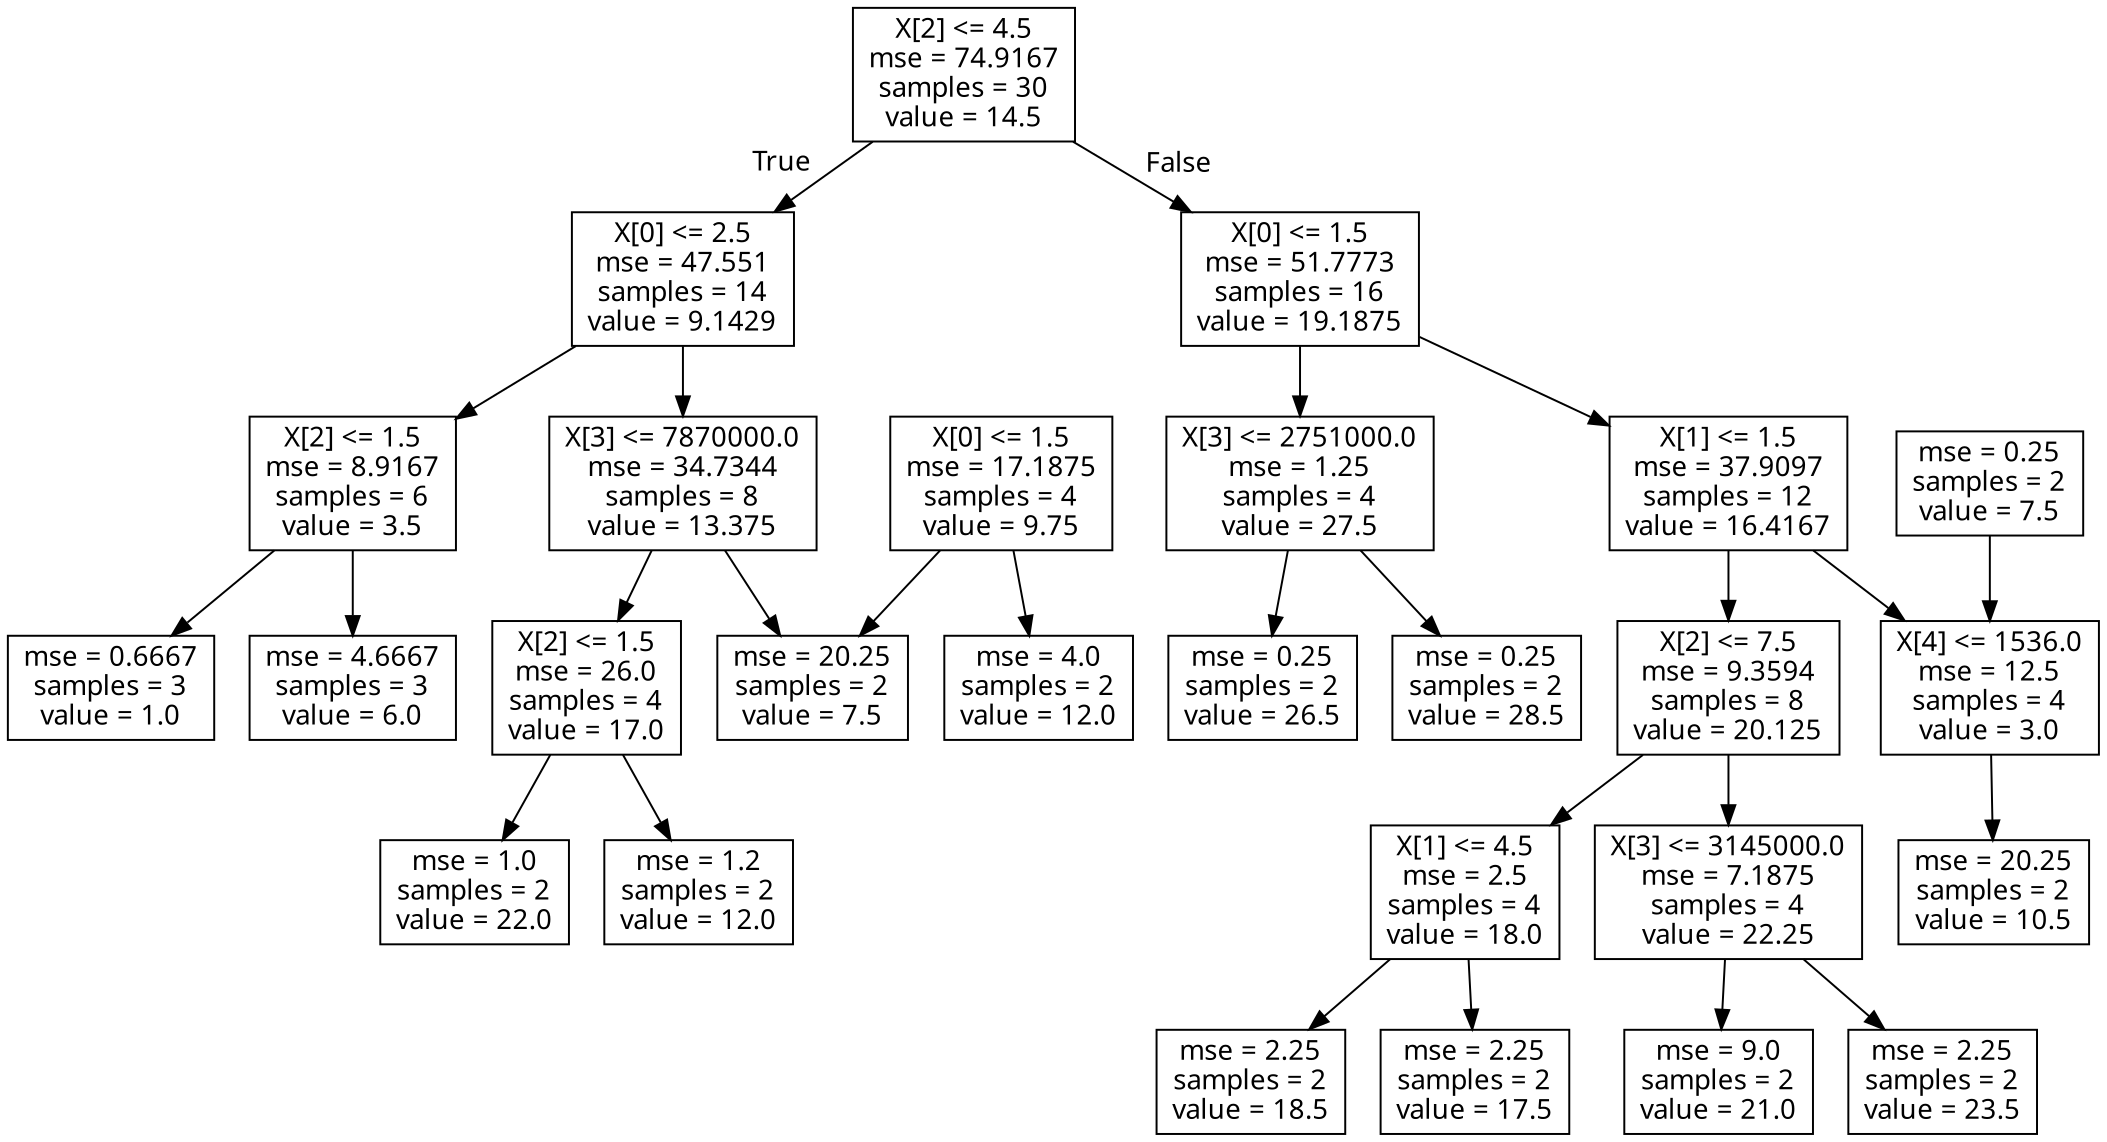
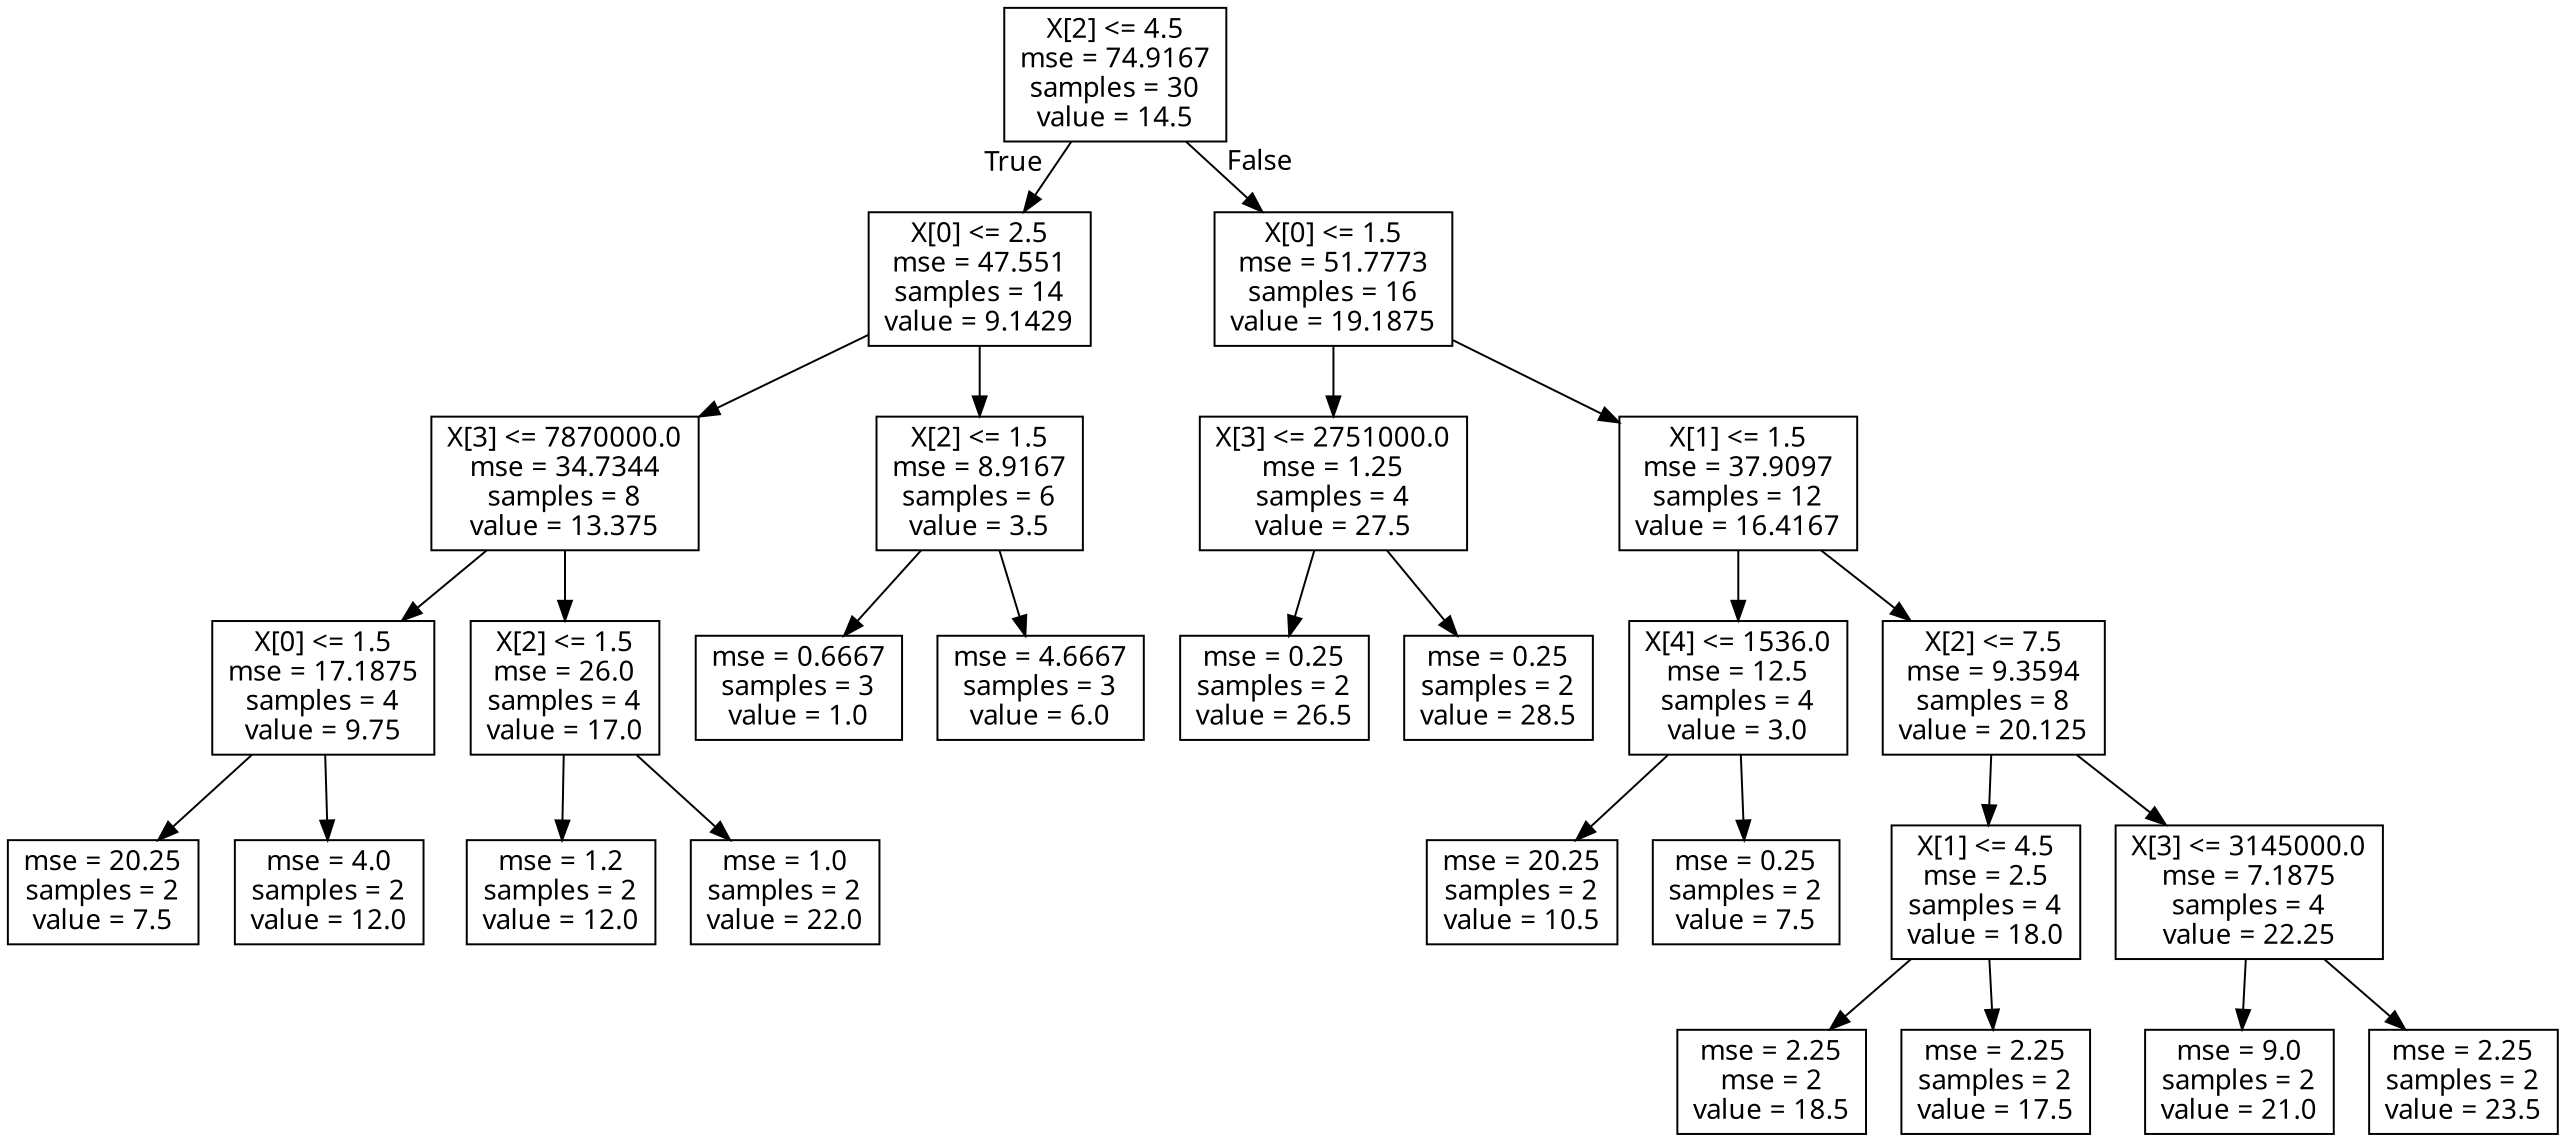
edge "mse = 0.25 samples = 2 value = 7.5" -> "X[4] <= 1536.0 mse = 12.5 samples = 4 value = 3.0": reversed
edge "X[3] <= 7870000.0 mse = 34.7344 samples = 8 value = 13.375" -> "mse = 20.25 samples = 2 value = 7.5": now "X[3] <= 7870000.0 mse = 34.7344 samples = 8 value = 13.375" -> "X[0] <= 1.5 mse = 17.1875 samples = 4 value = 9.75"
node "mse = 2.25 samples = 2 value = 18.5": label "mse = 2.25 samples = 2 value = 18.5" -> "mse = 2.25 mse = 2 value = 18.5"
